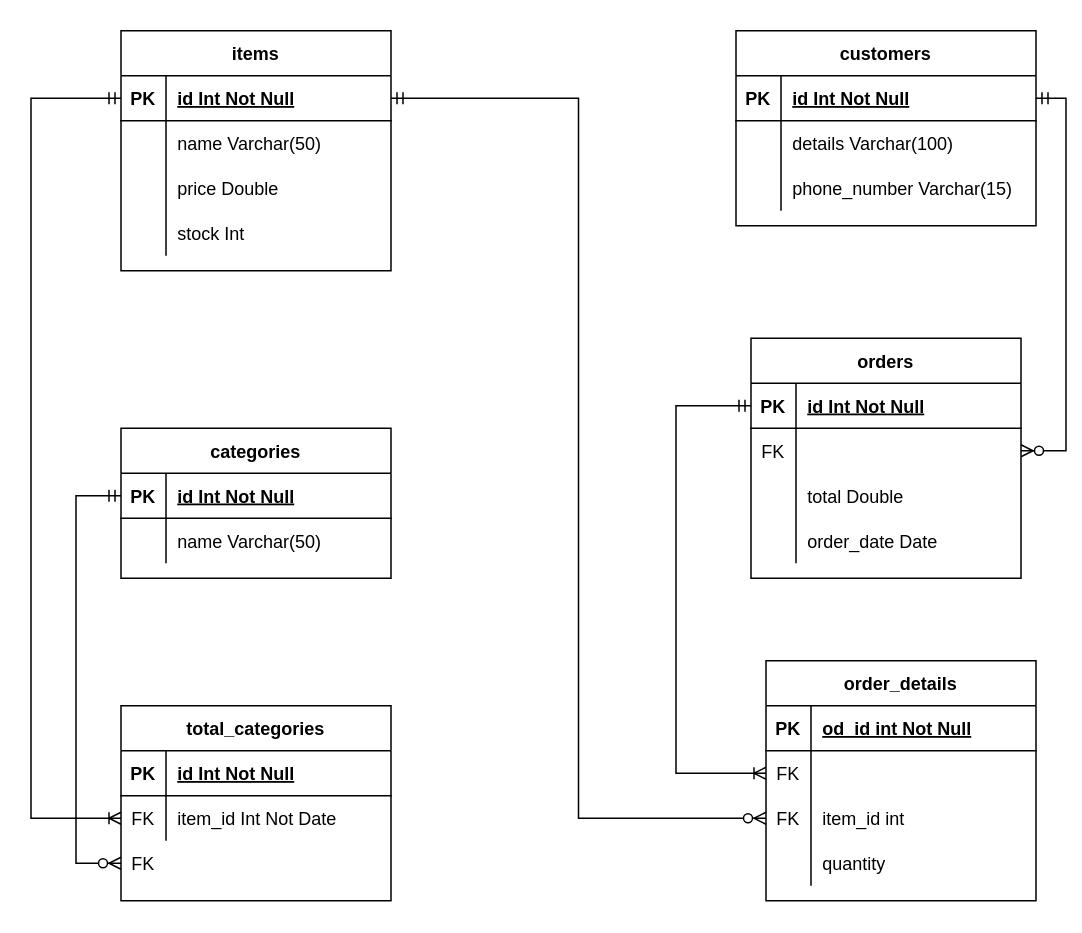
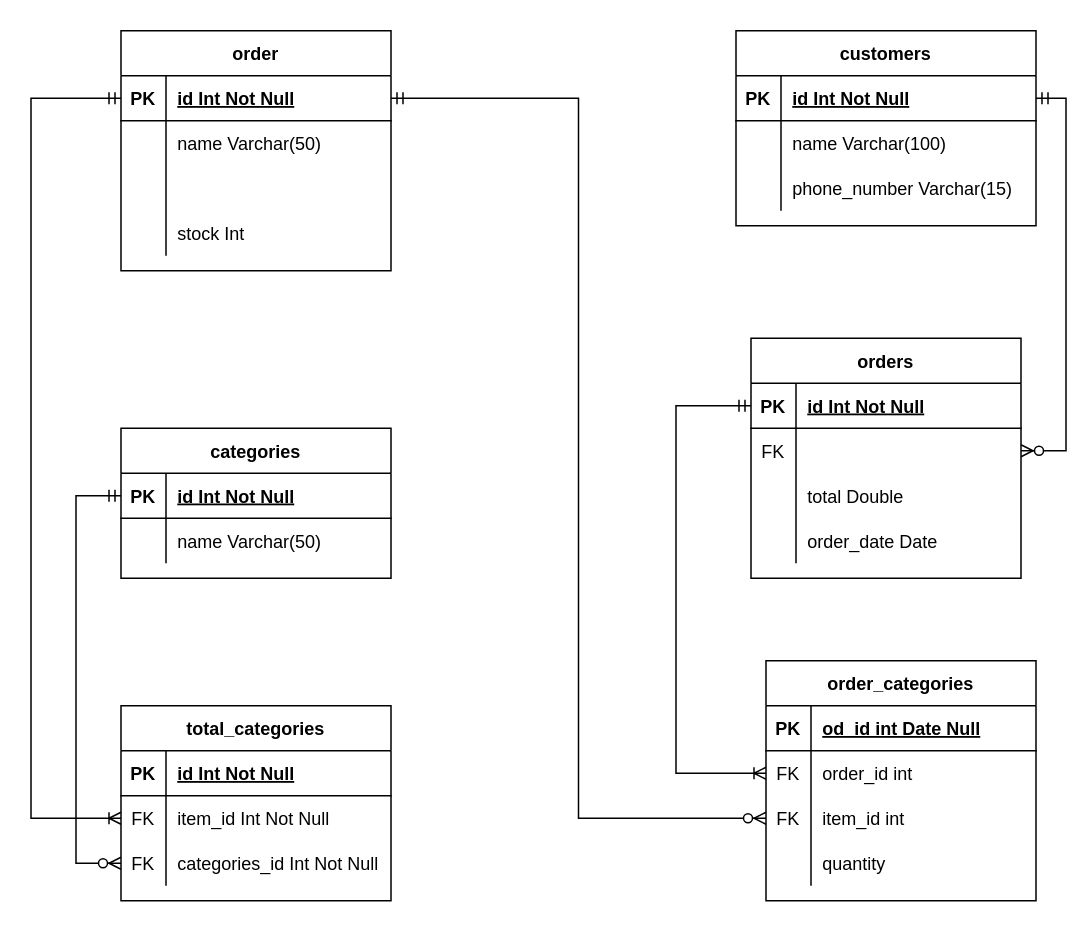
node "items": label "items" -> "order"
node "details Varchar(100)": label "details Varchar(100)" -> "name Varchar(100)"
node "price Double": removed
node "order_details": label "order_details" -> "order_categories"
node "od_id int Not Null": label "od_id int Not Null" -> "od_id int Date Null"
node "order_id int": added
node "item_id Int Not Date": label "item_id Int Not Date" -> "item_id Int Not Null"
node "categories_id Int Not Null": added
